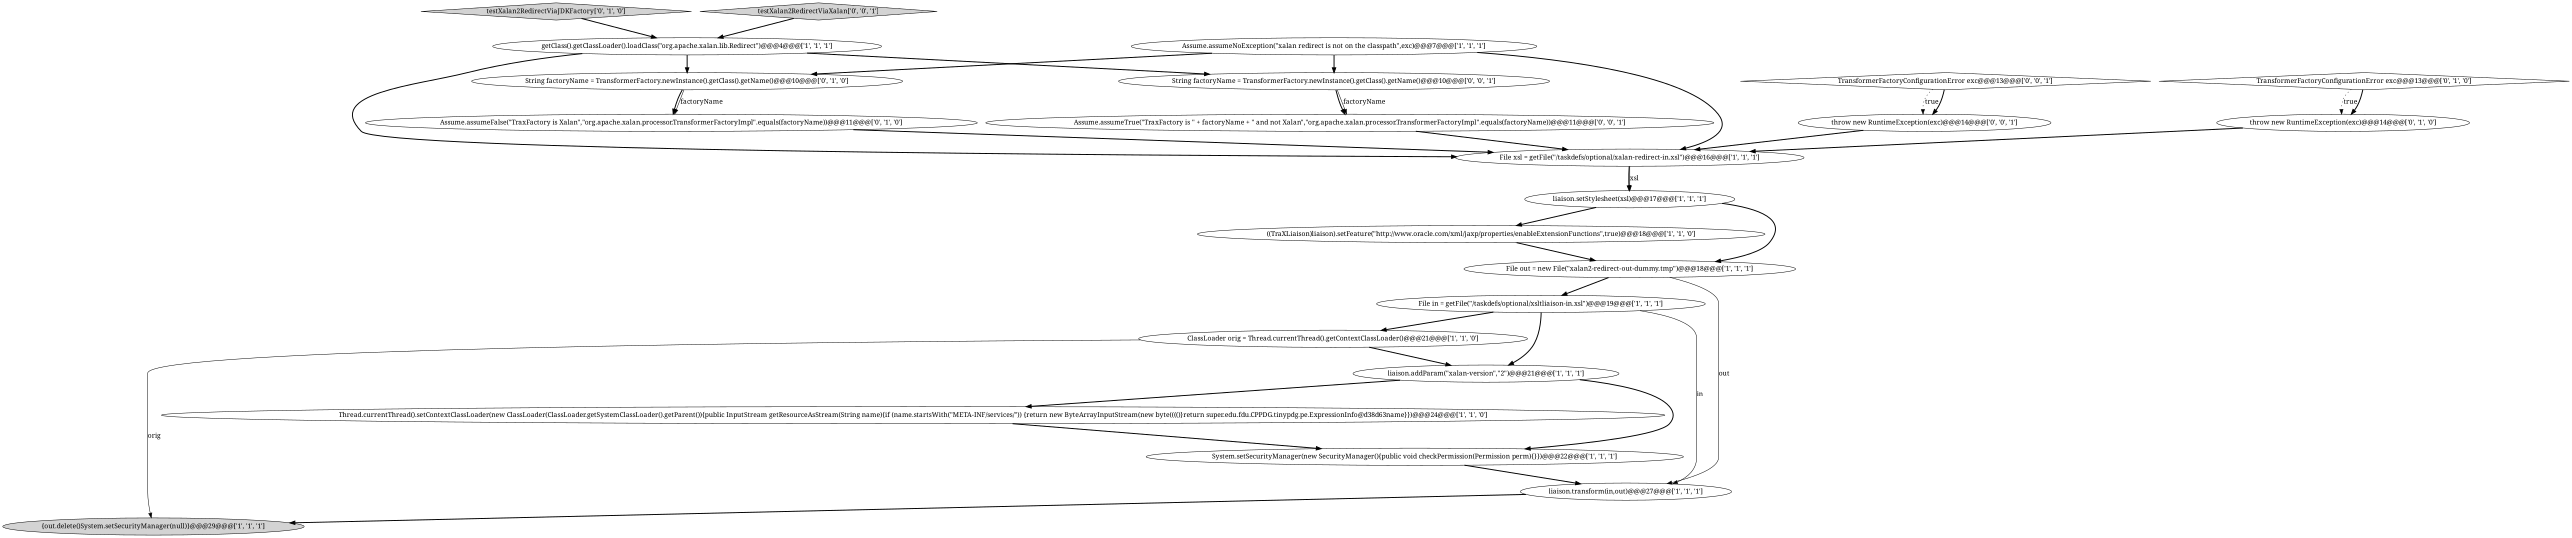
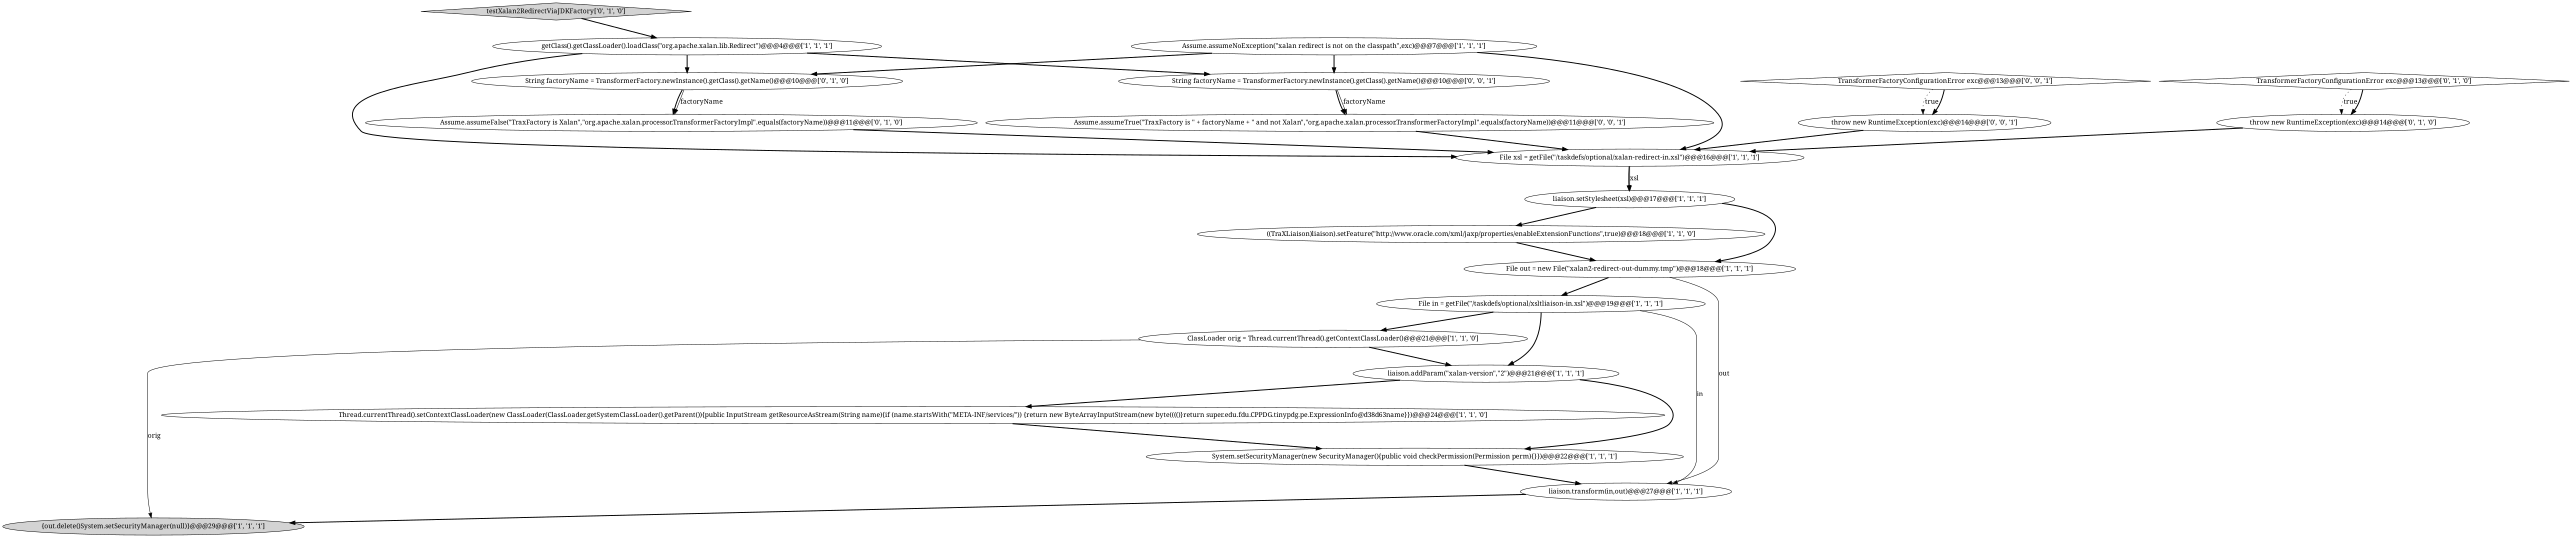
node "testXalan2RedirectViaXalan['0', '0', '1']": removed
